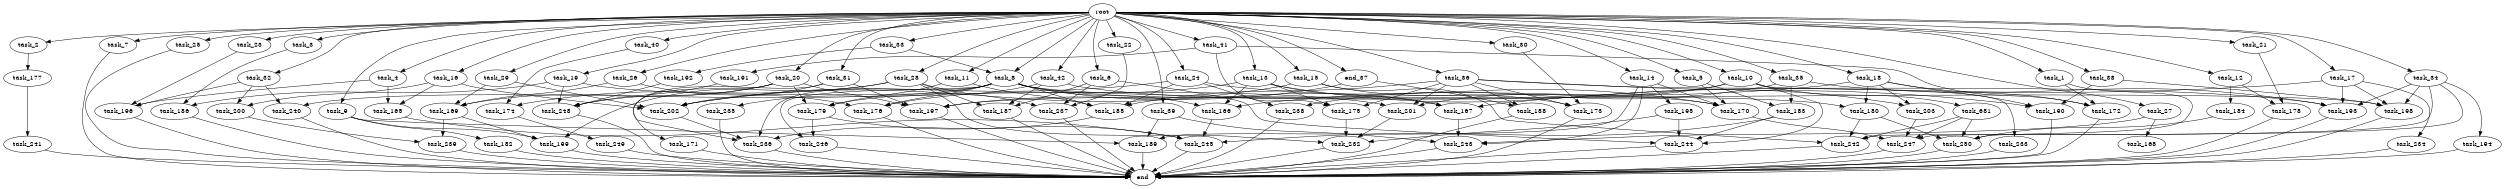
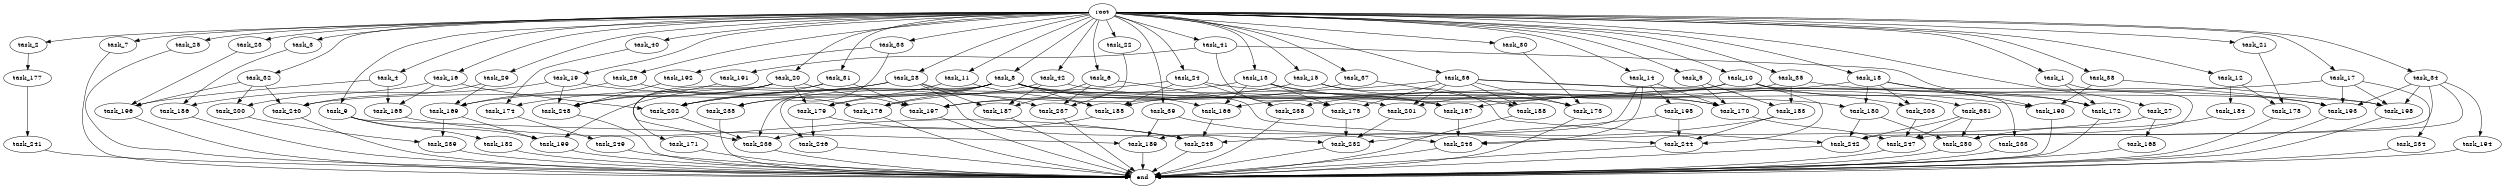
edge "task_33" -> "task_8": now "task_33" -> "task_235"
node "end_37": label "end_37" -> "task_37"
edge "task_29" -> "task_202": now "task_29" -> "task_240"
edge "task_168" -> "end": added
